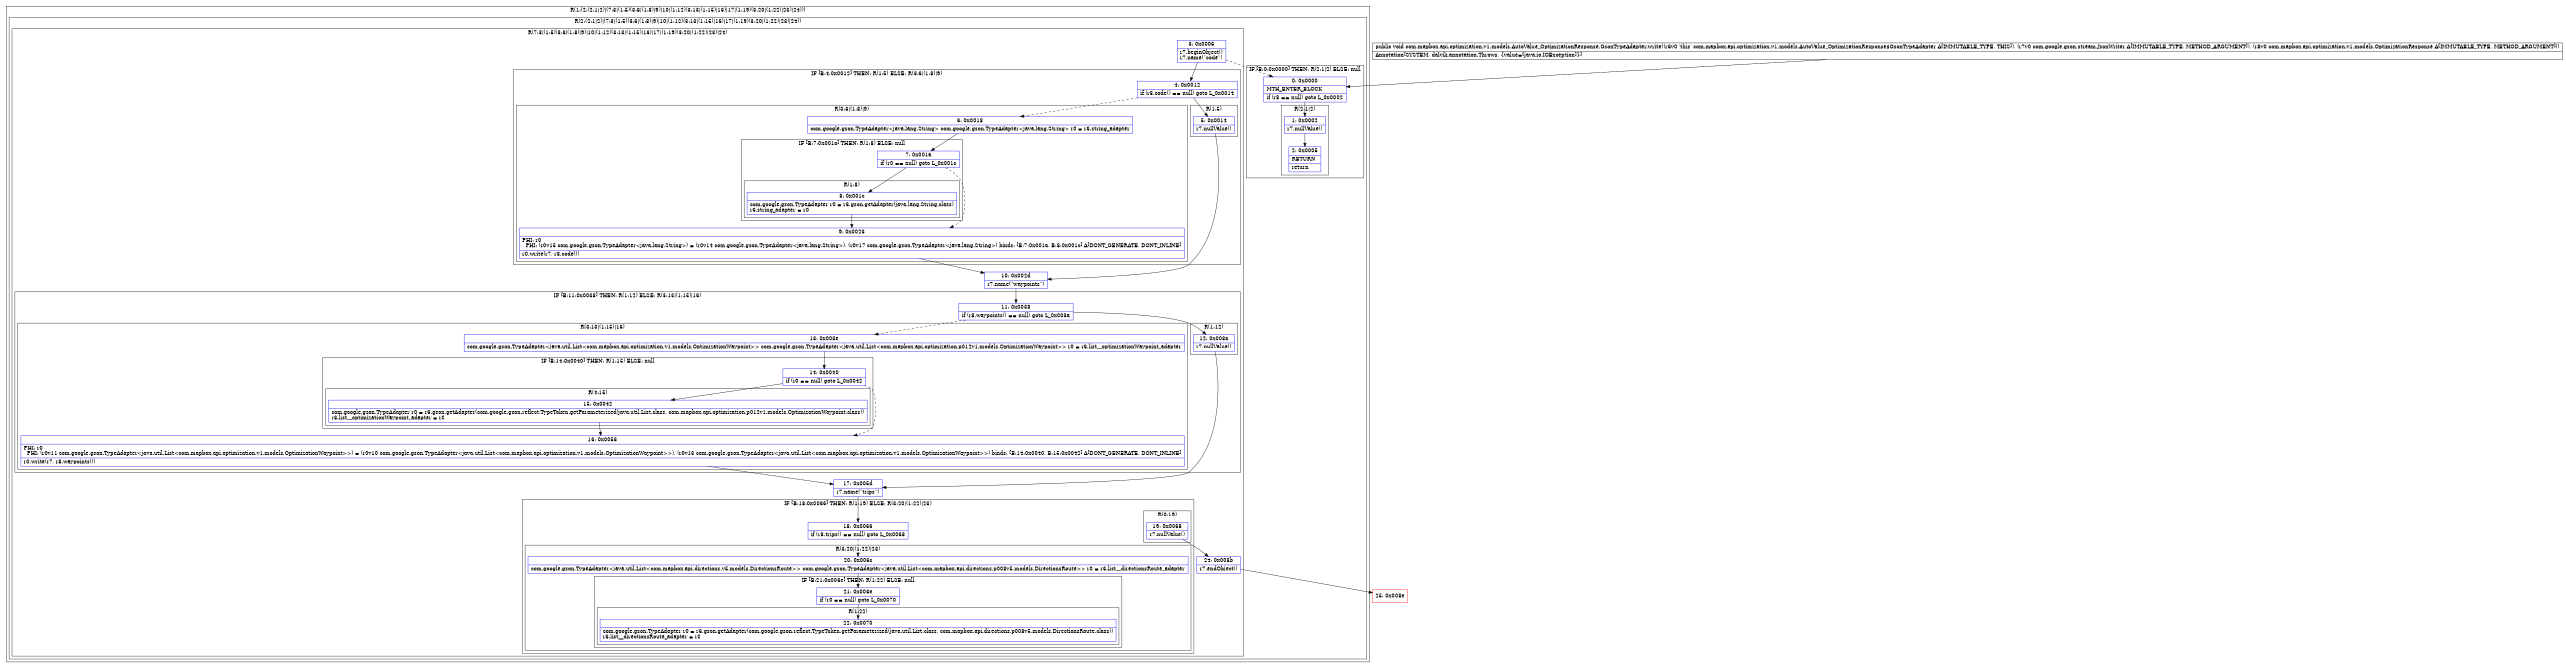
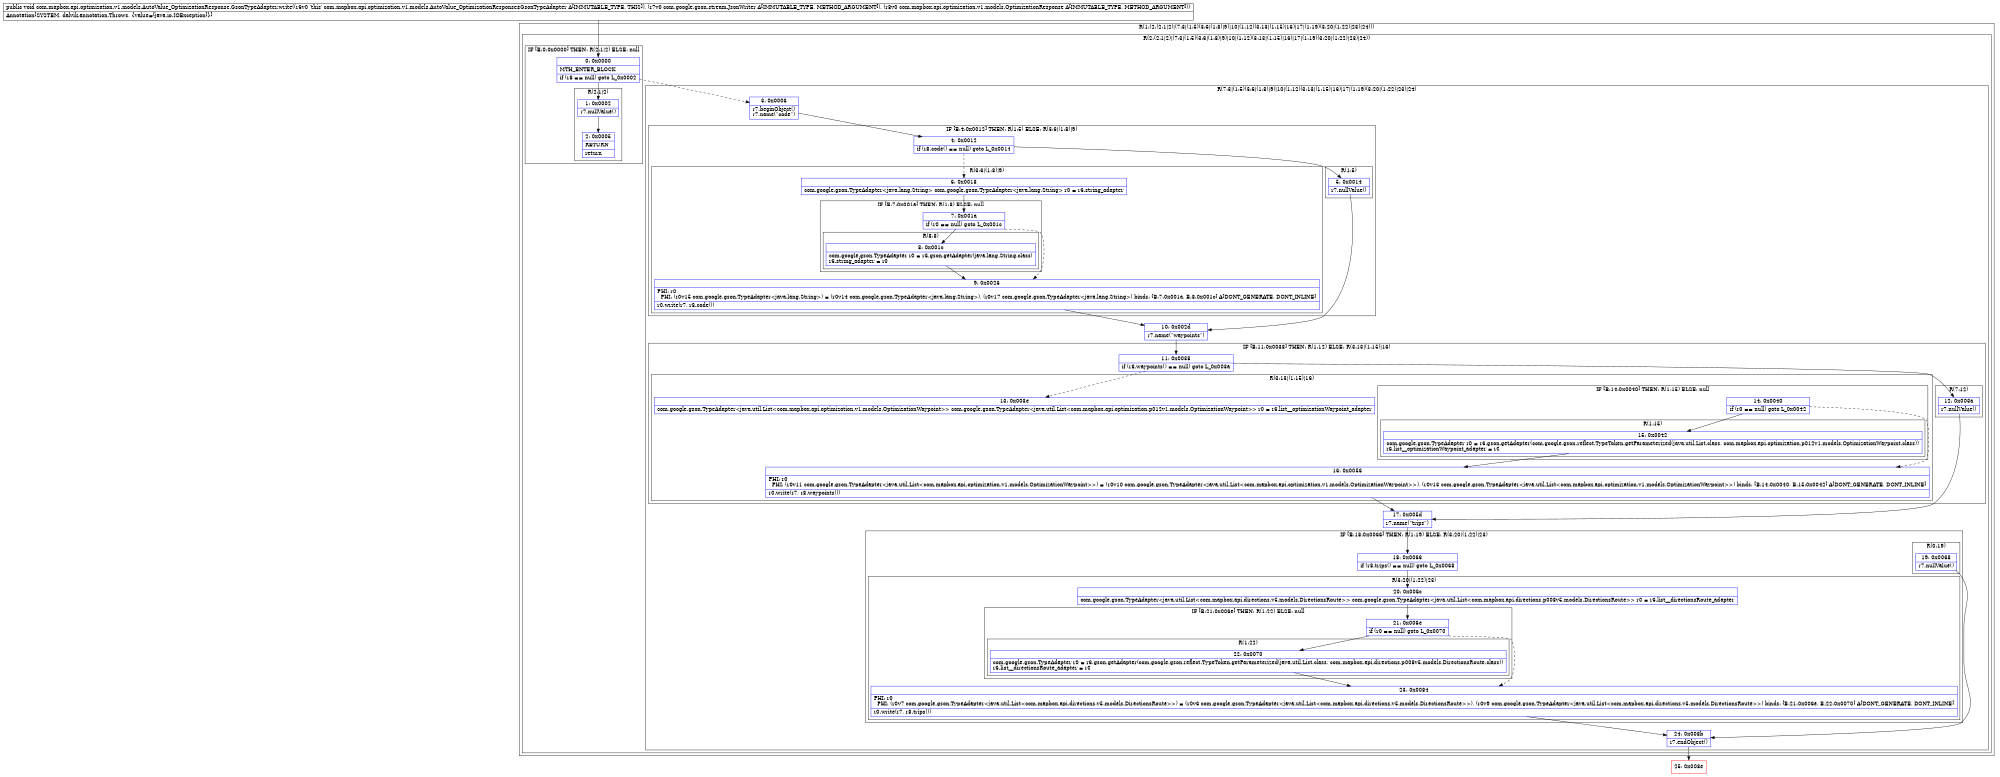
edge "3: 0x0006" -> "0: 0x0000": reversed
cluster "R(1:8)": label "R(1:8)" -> "R(8:8)"
cluster "R(1:12)": label "R(1:12)" -> "R(7:12)"
edge "13: 0x003e" -> "14: 0x0040": removed
cluster "R(4:15)": label "R(4:15)" -> "R(1:15)"
edge "18: 0x0066" -> "20: 0x006c": style dashed -> solid
node "23: 0x0084": added
